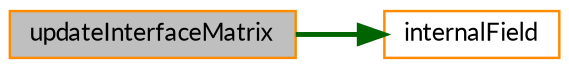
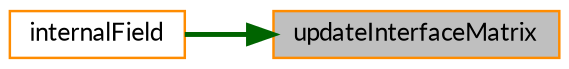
edge "updateInterfaceMatrix" -> "internalField": reversed
